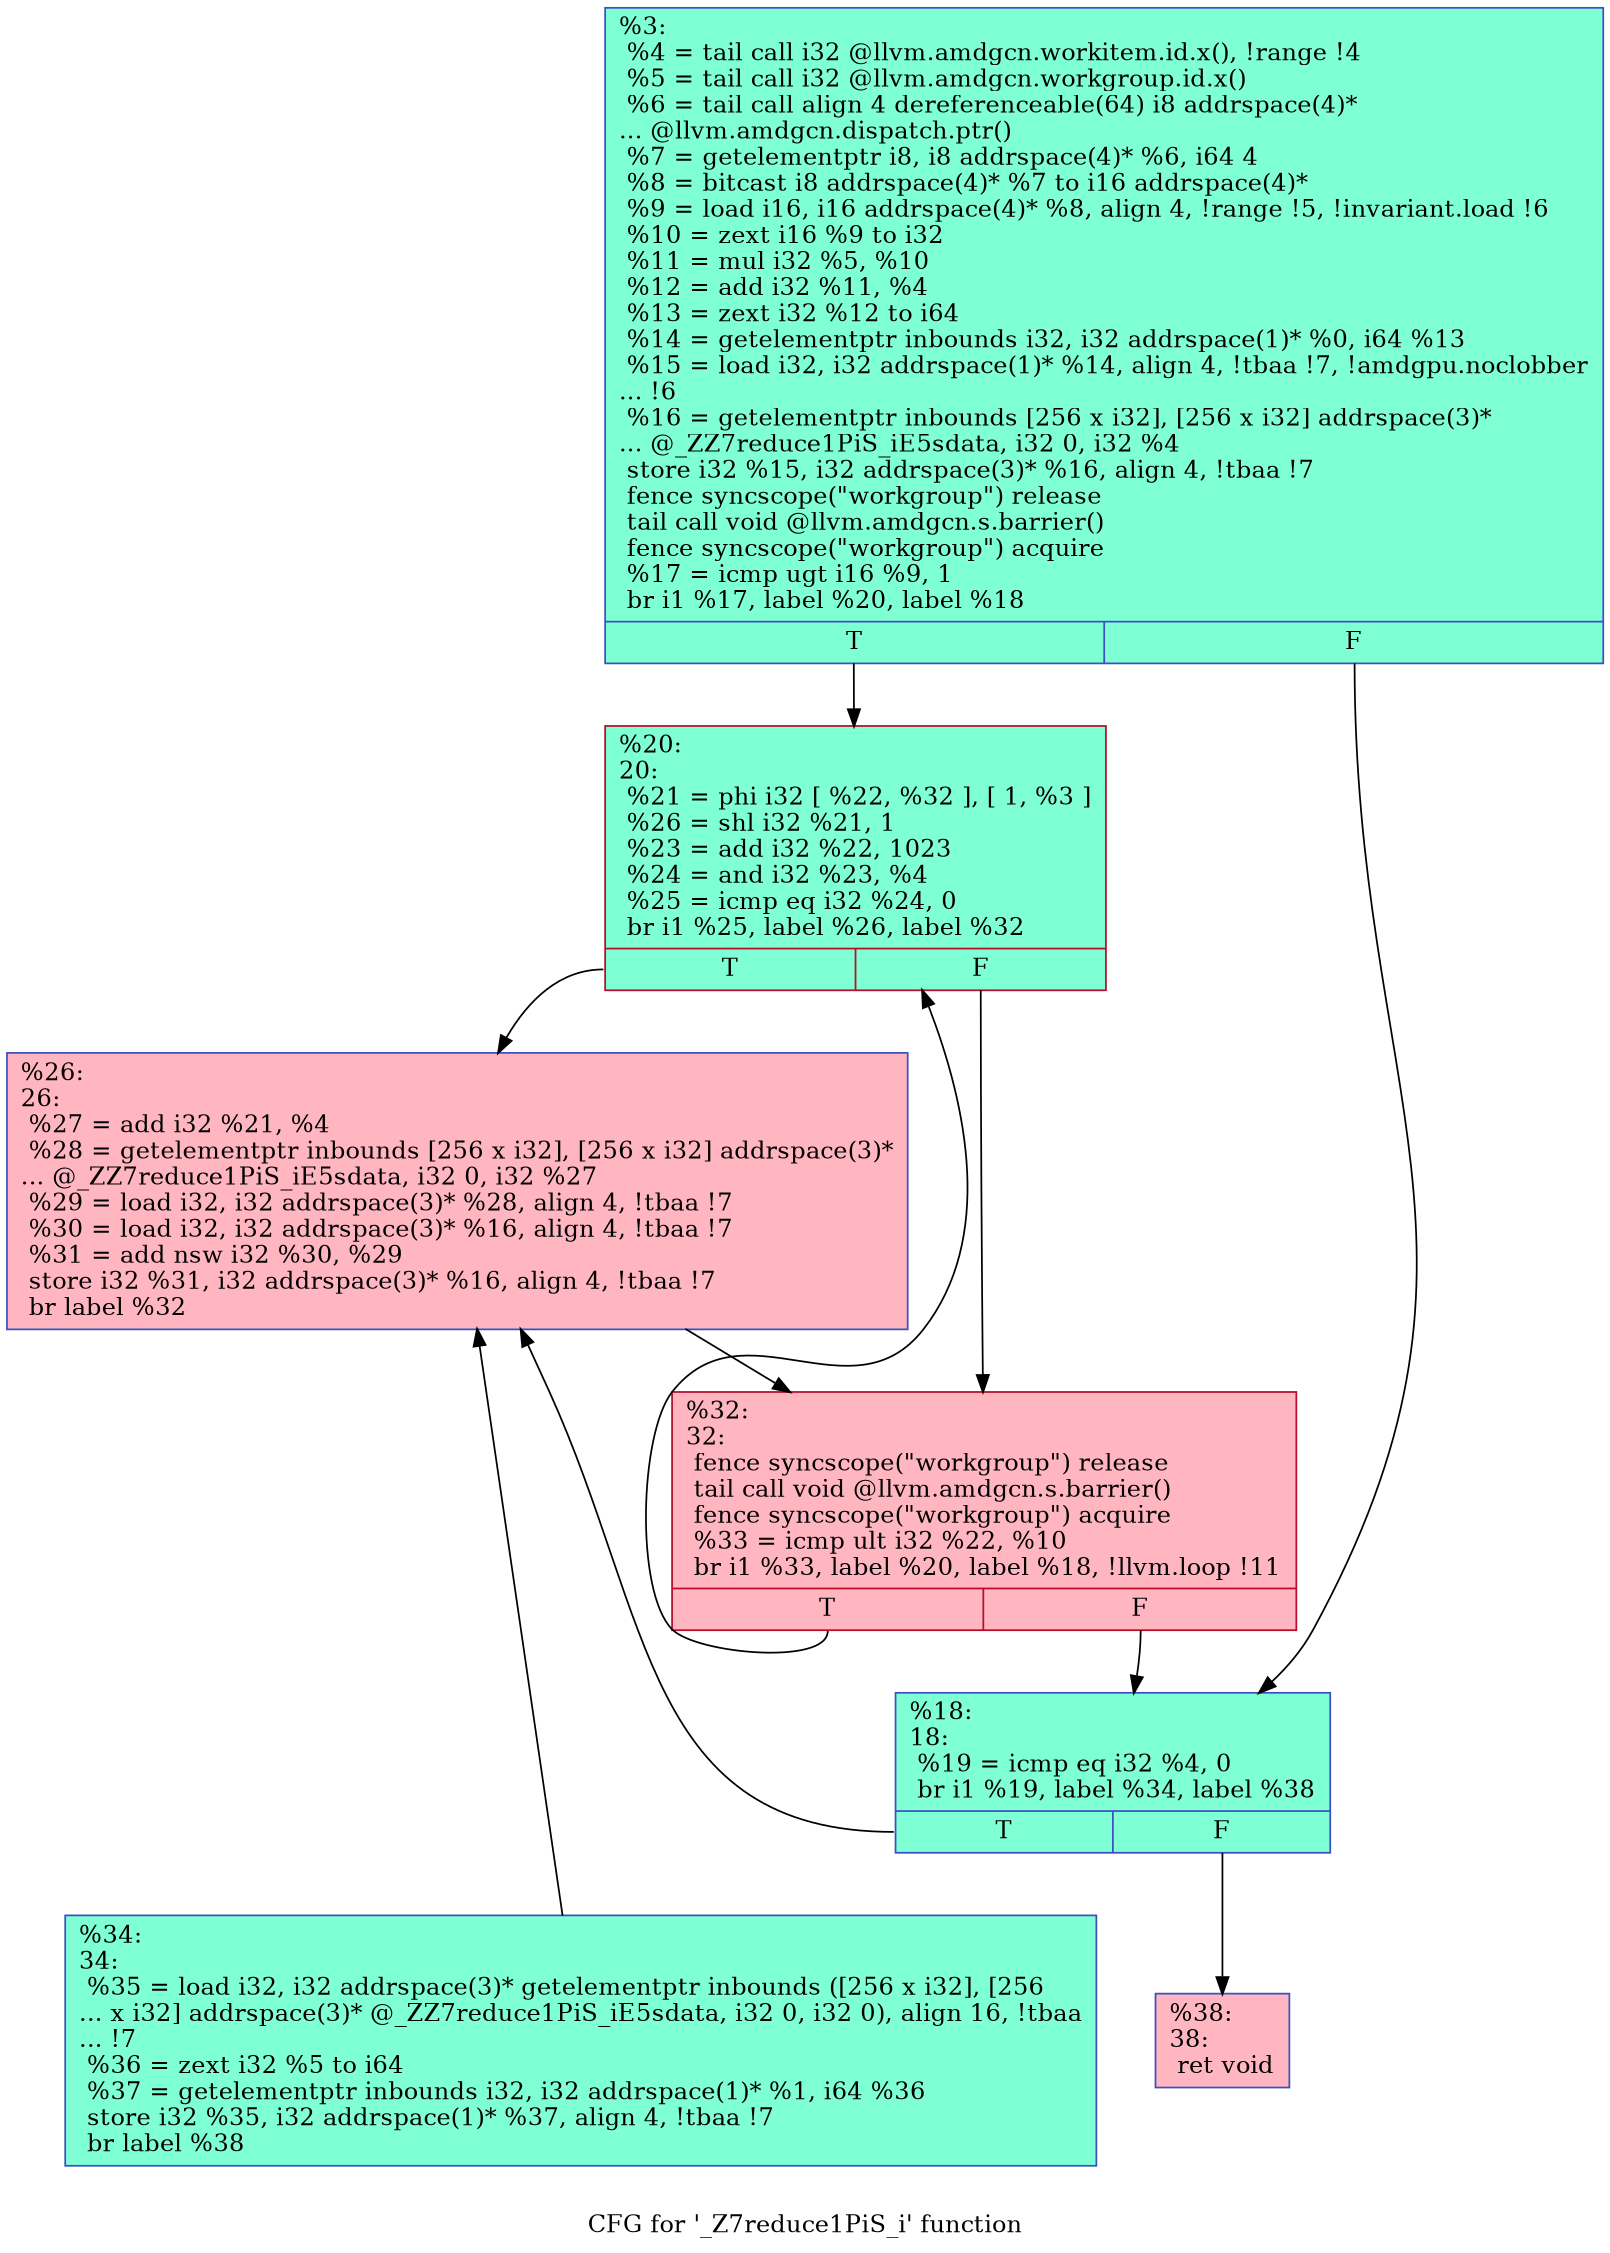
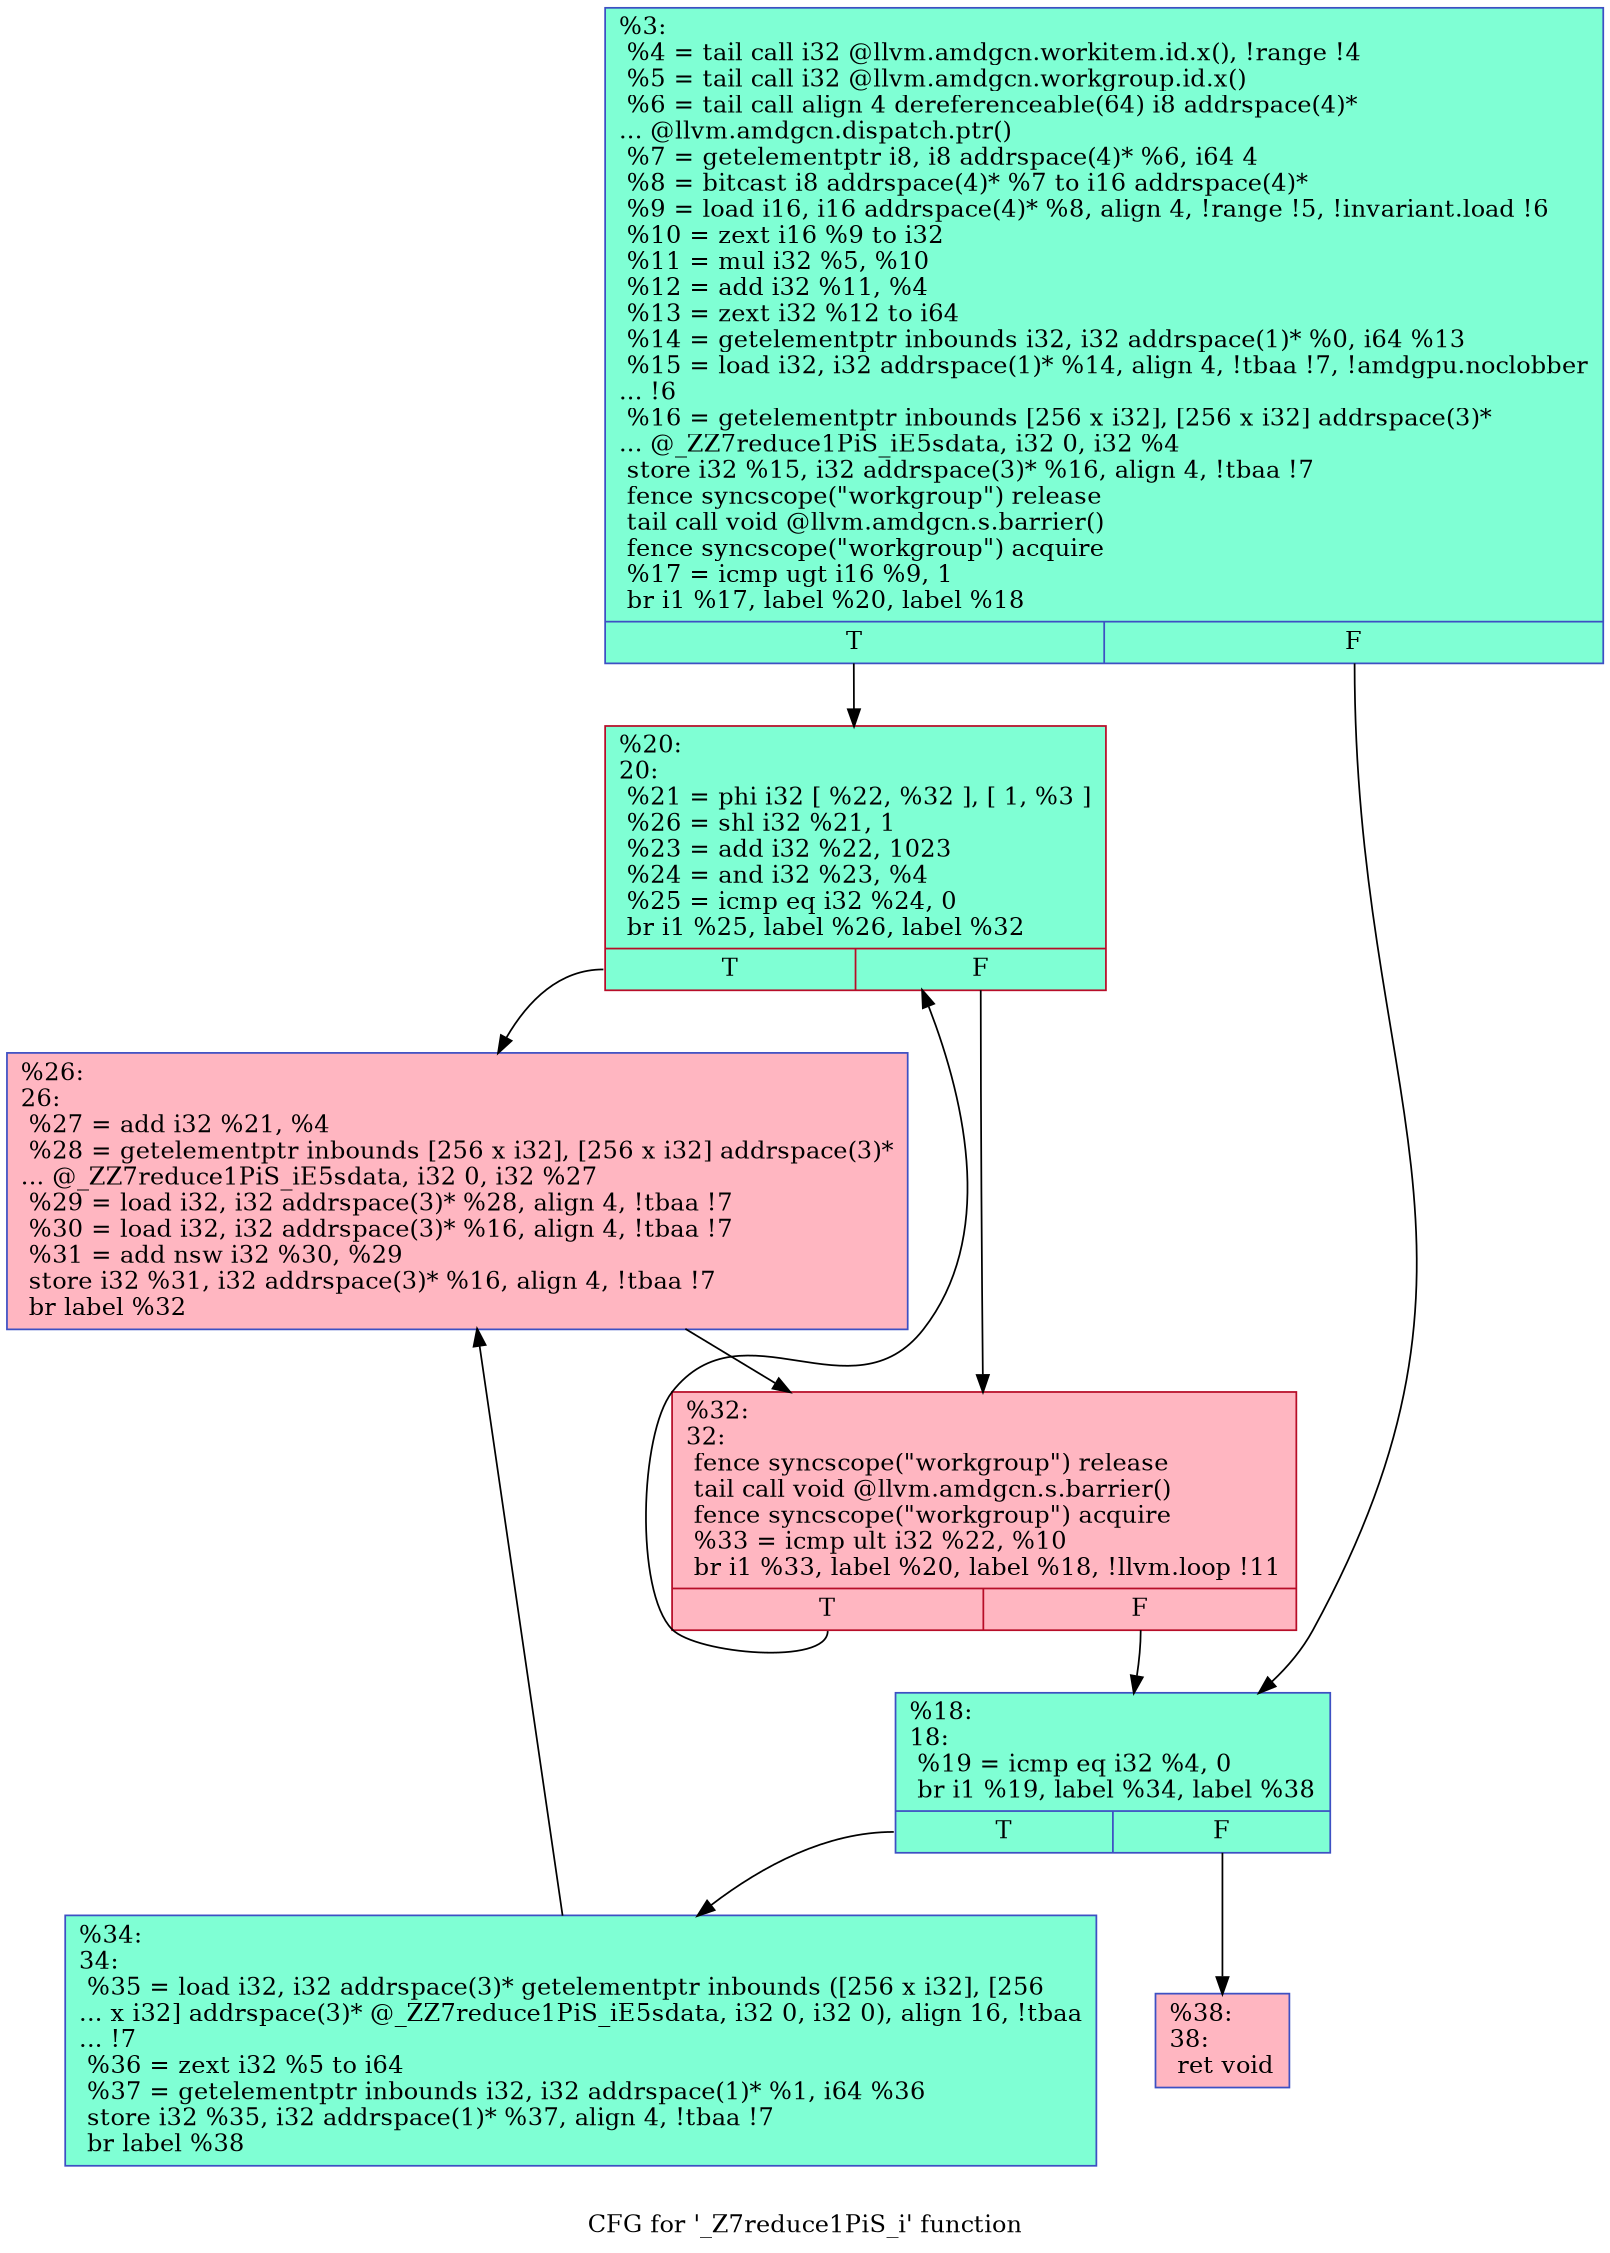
edge "%18:" -> "%26:": now "%18:" -> "%34:"
